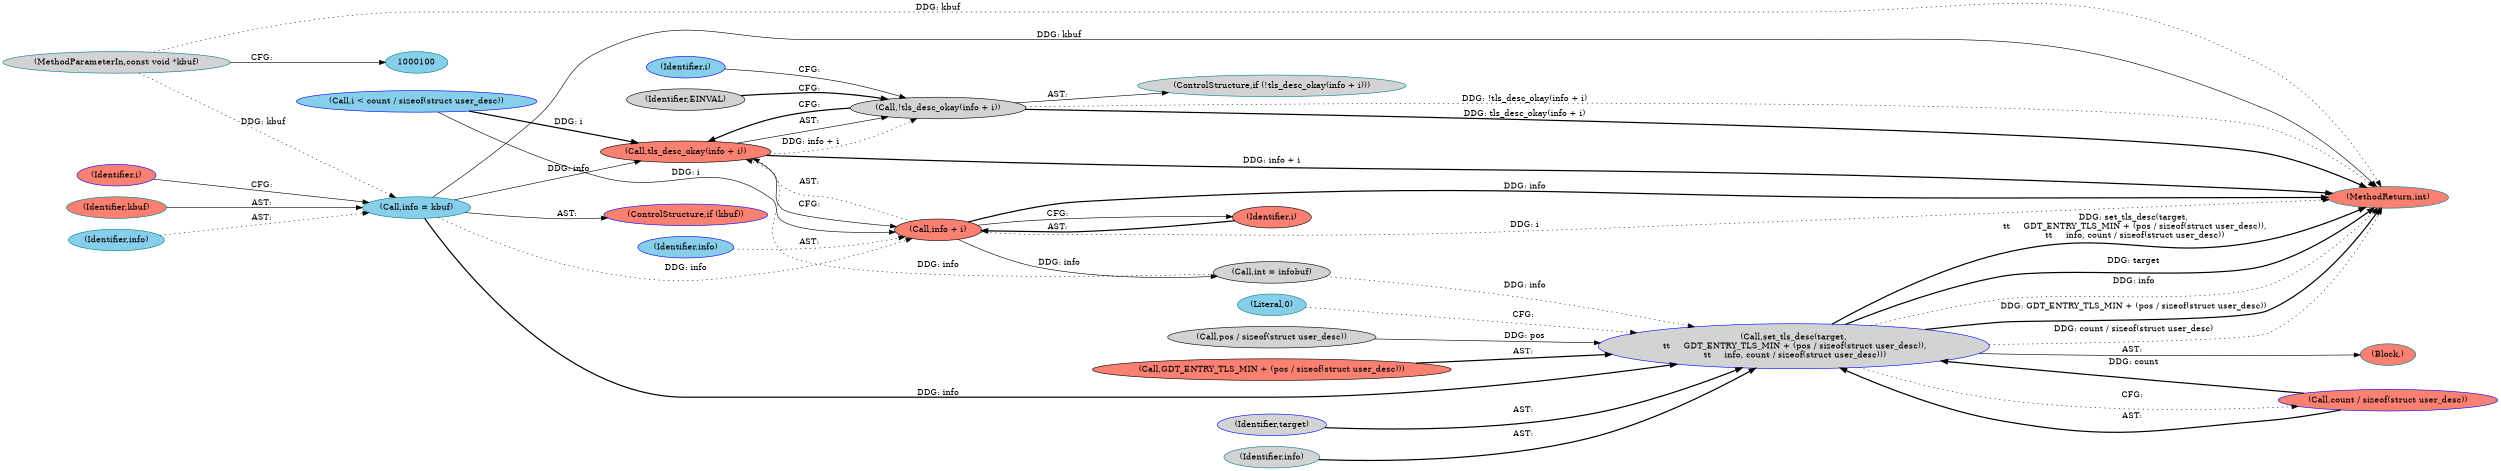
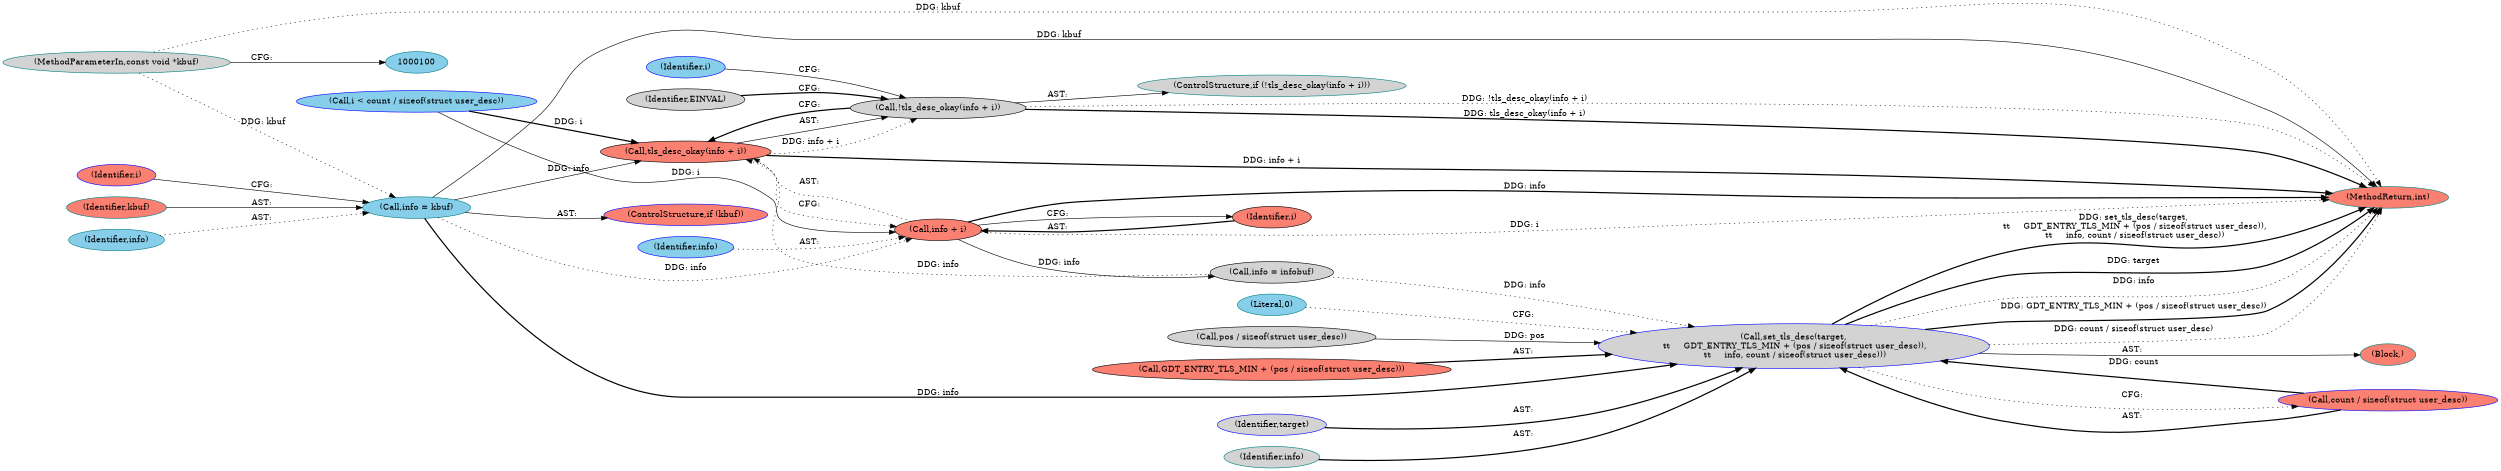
edge "(Call,tls_desc_okay(info + i))" -> "(Call,info + i)": style solid -> dotted
node "(Call,int = infobuf)": label "(Call,int = infobuf)" -> "(Call,info = infobuf)"
